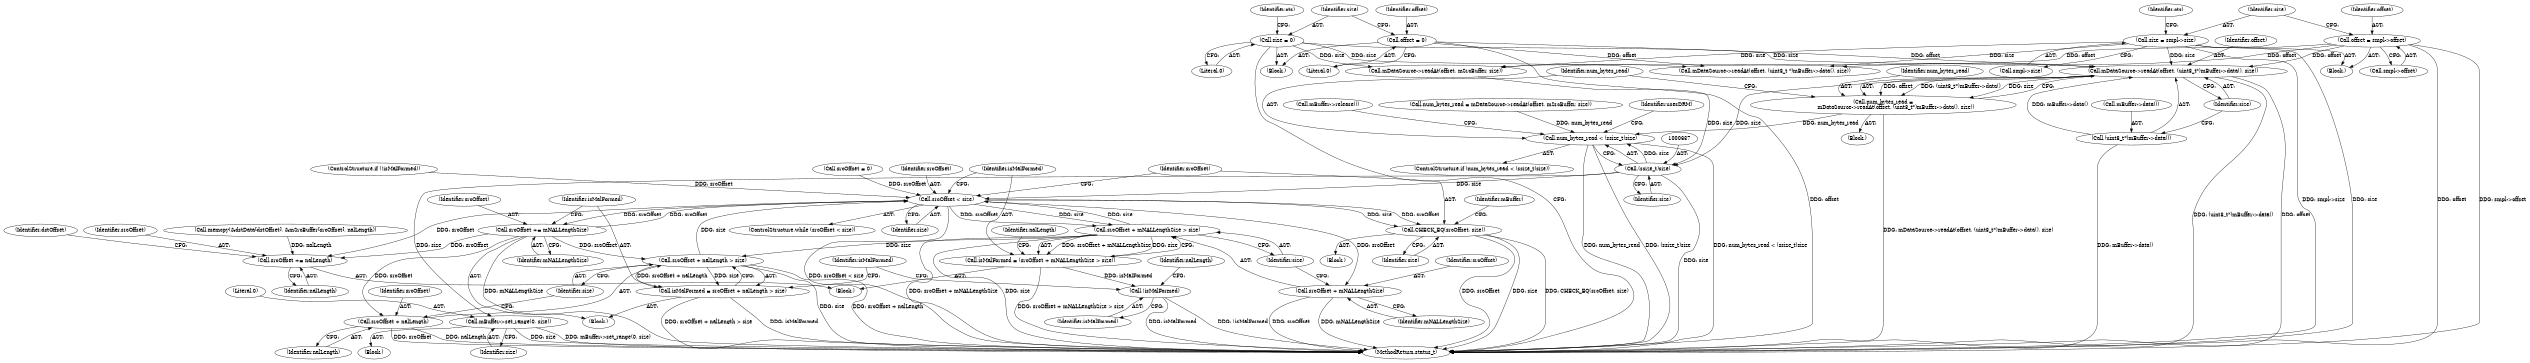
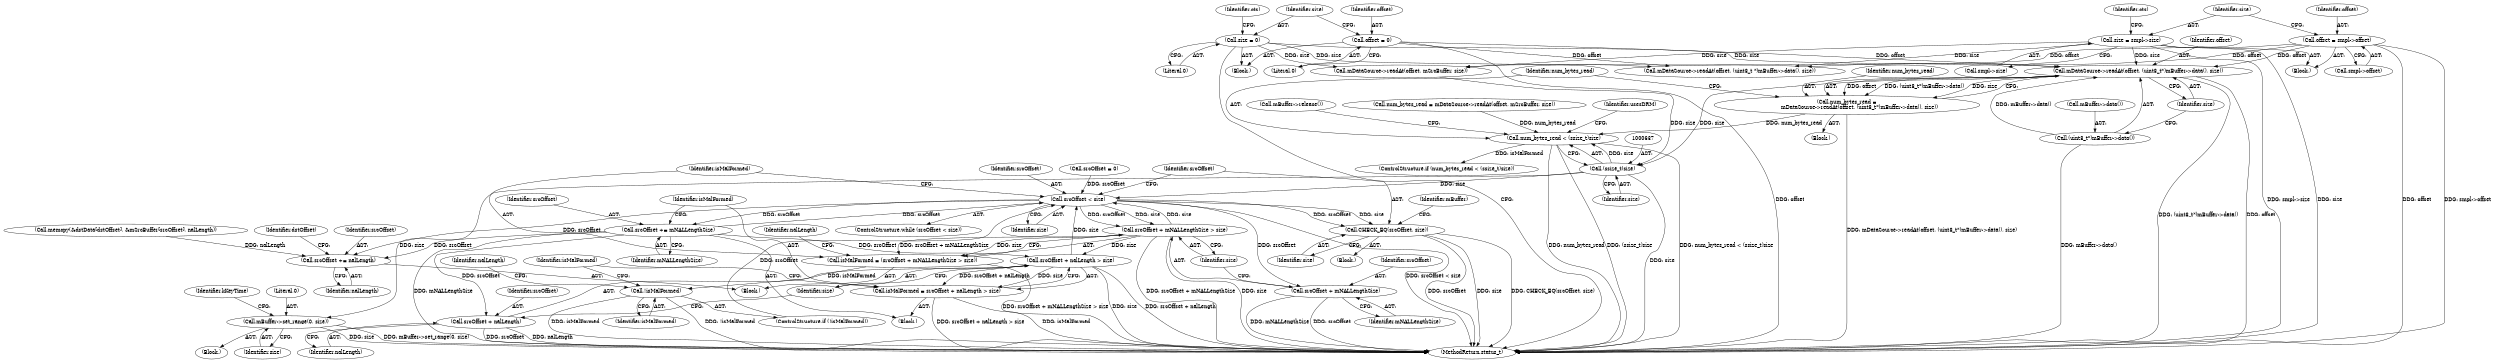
edge "(Call,num_bytes_read < (ssize_t)size)" -> "(ControlStructure,if (num_bytes_read < (ssize_t)size))": label "AST: " -> "DDG: isMalFormed"
node "(Identifier,kKeyTime)": added
edge "(Call,!isMalFormed)" -> "(ControlStructure,if (!isMalFormed))": added, label "AST:"
